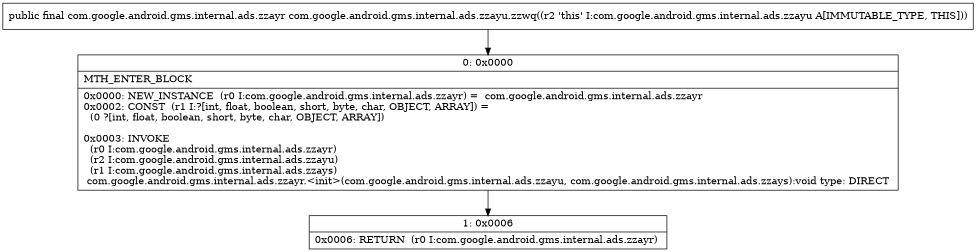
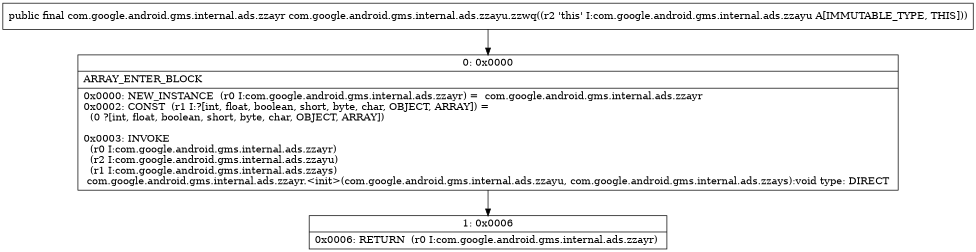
node "0: 0x0000": text "MTH_ENTER_BLOCK" -> "ARRAY_ENTER_BLOCK"
